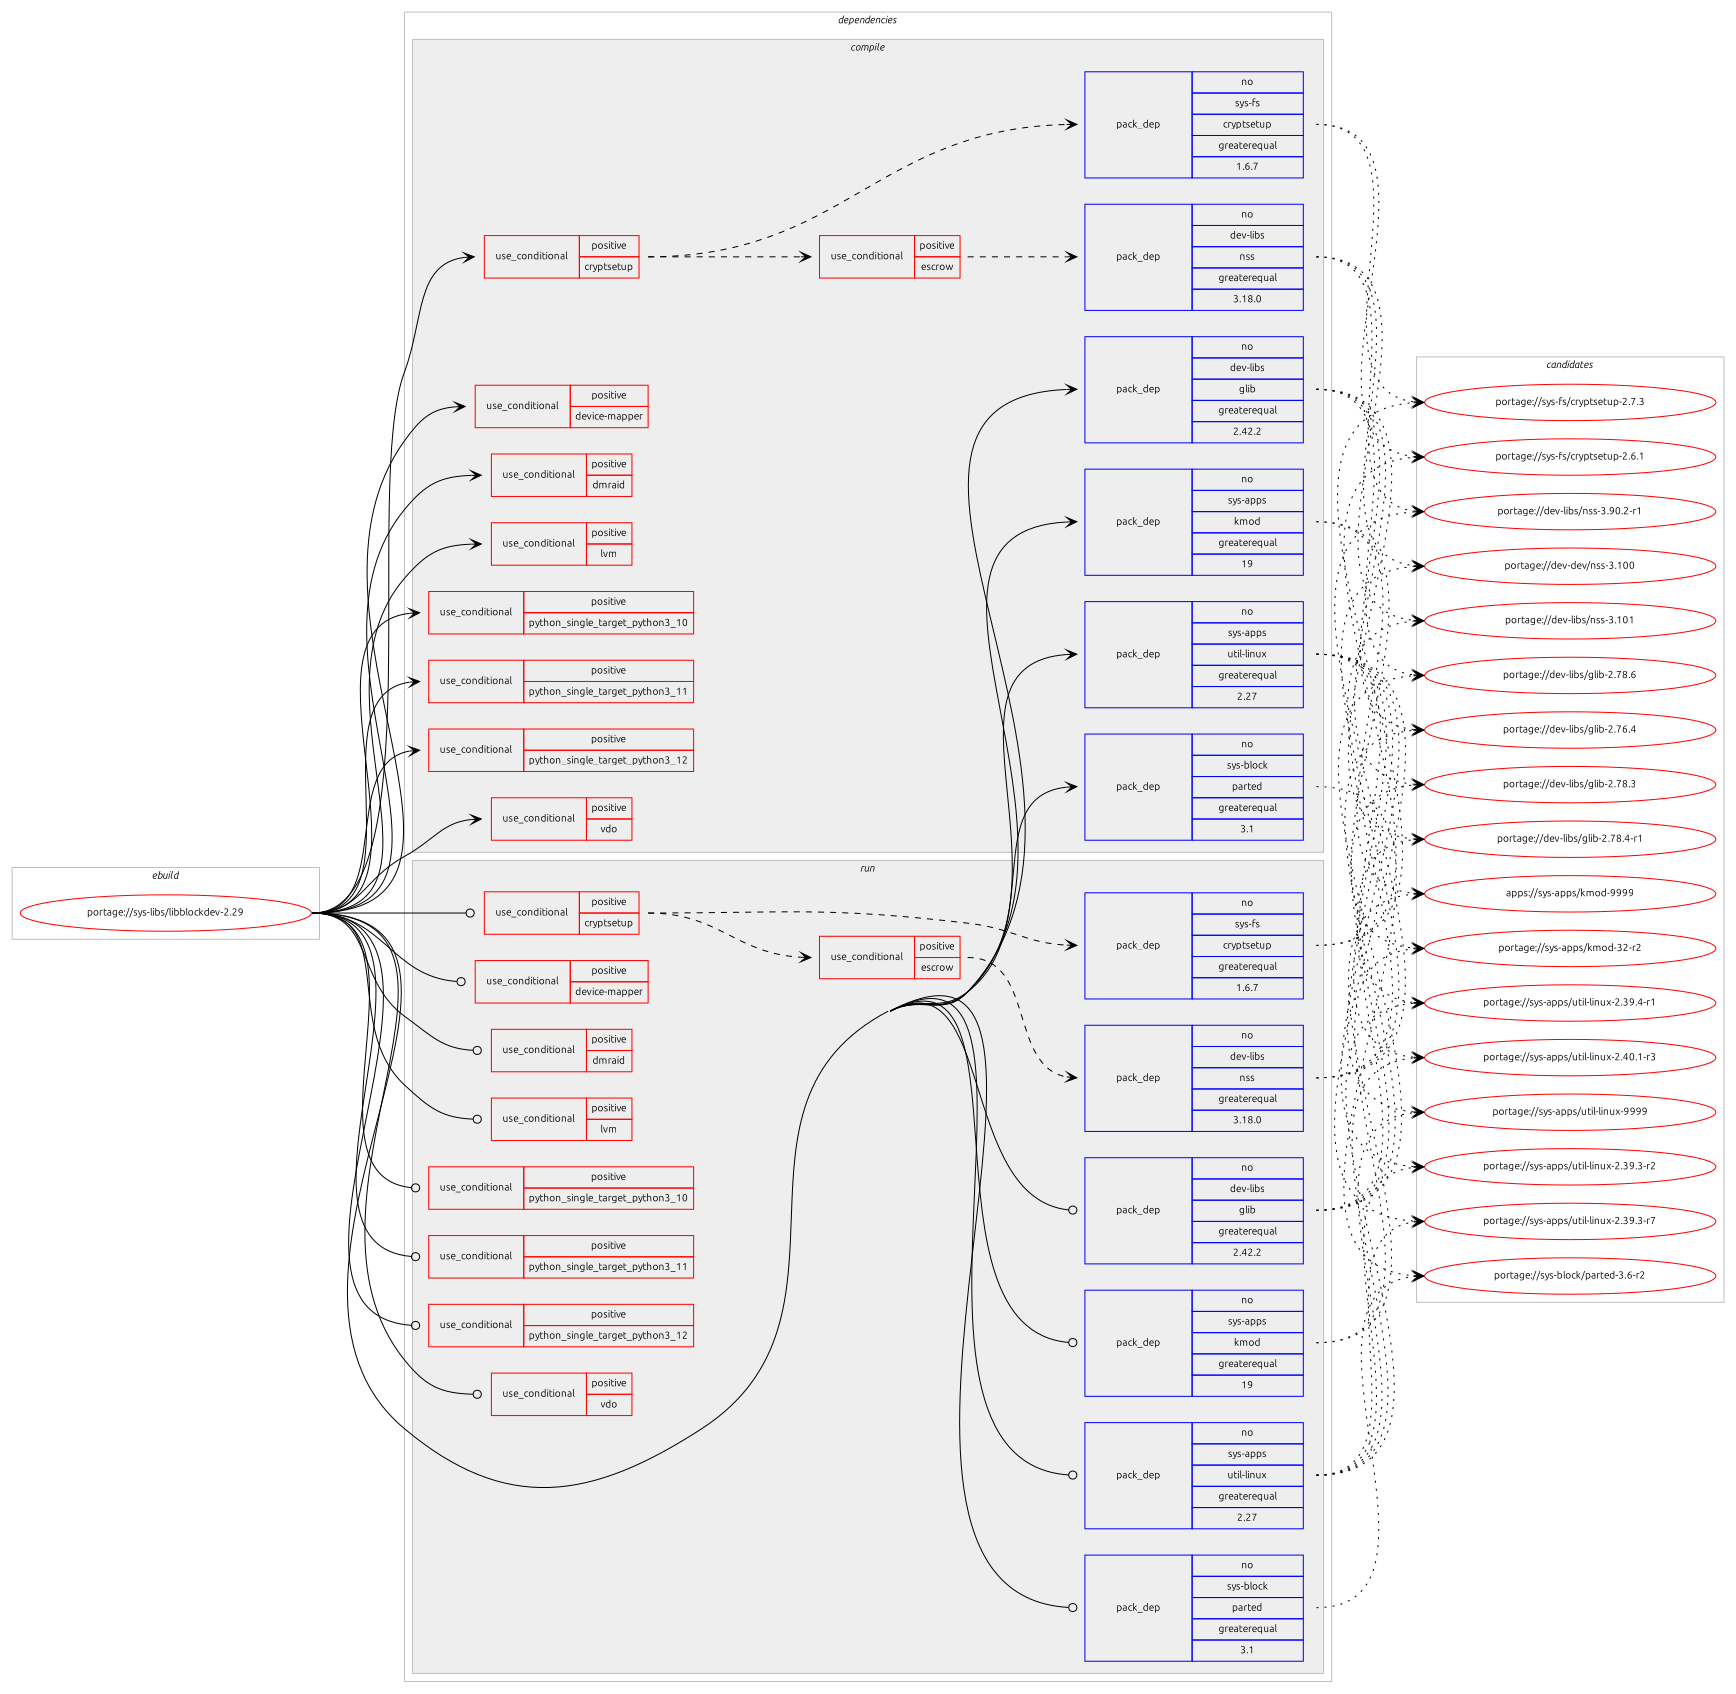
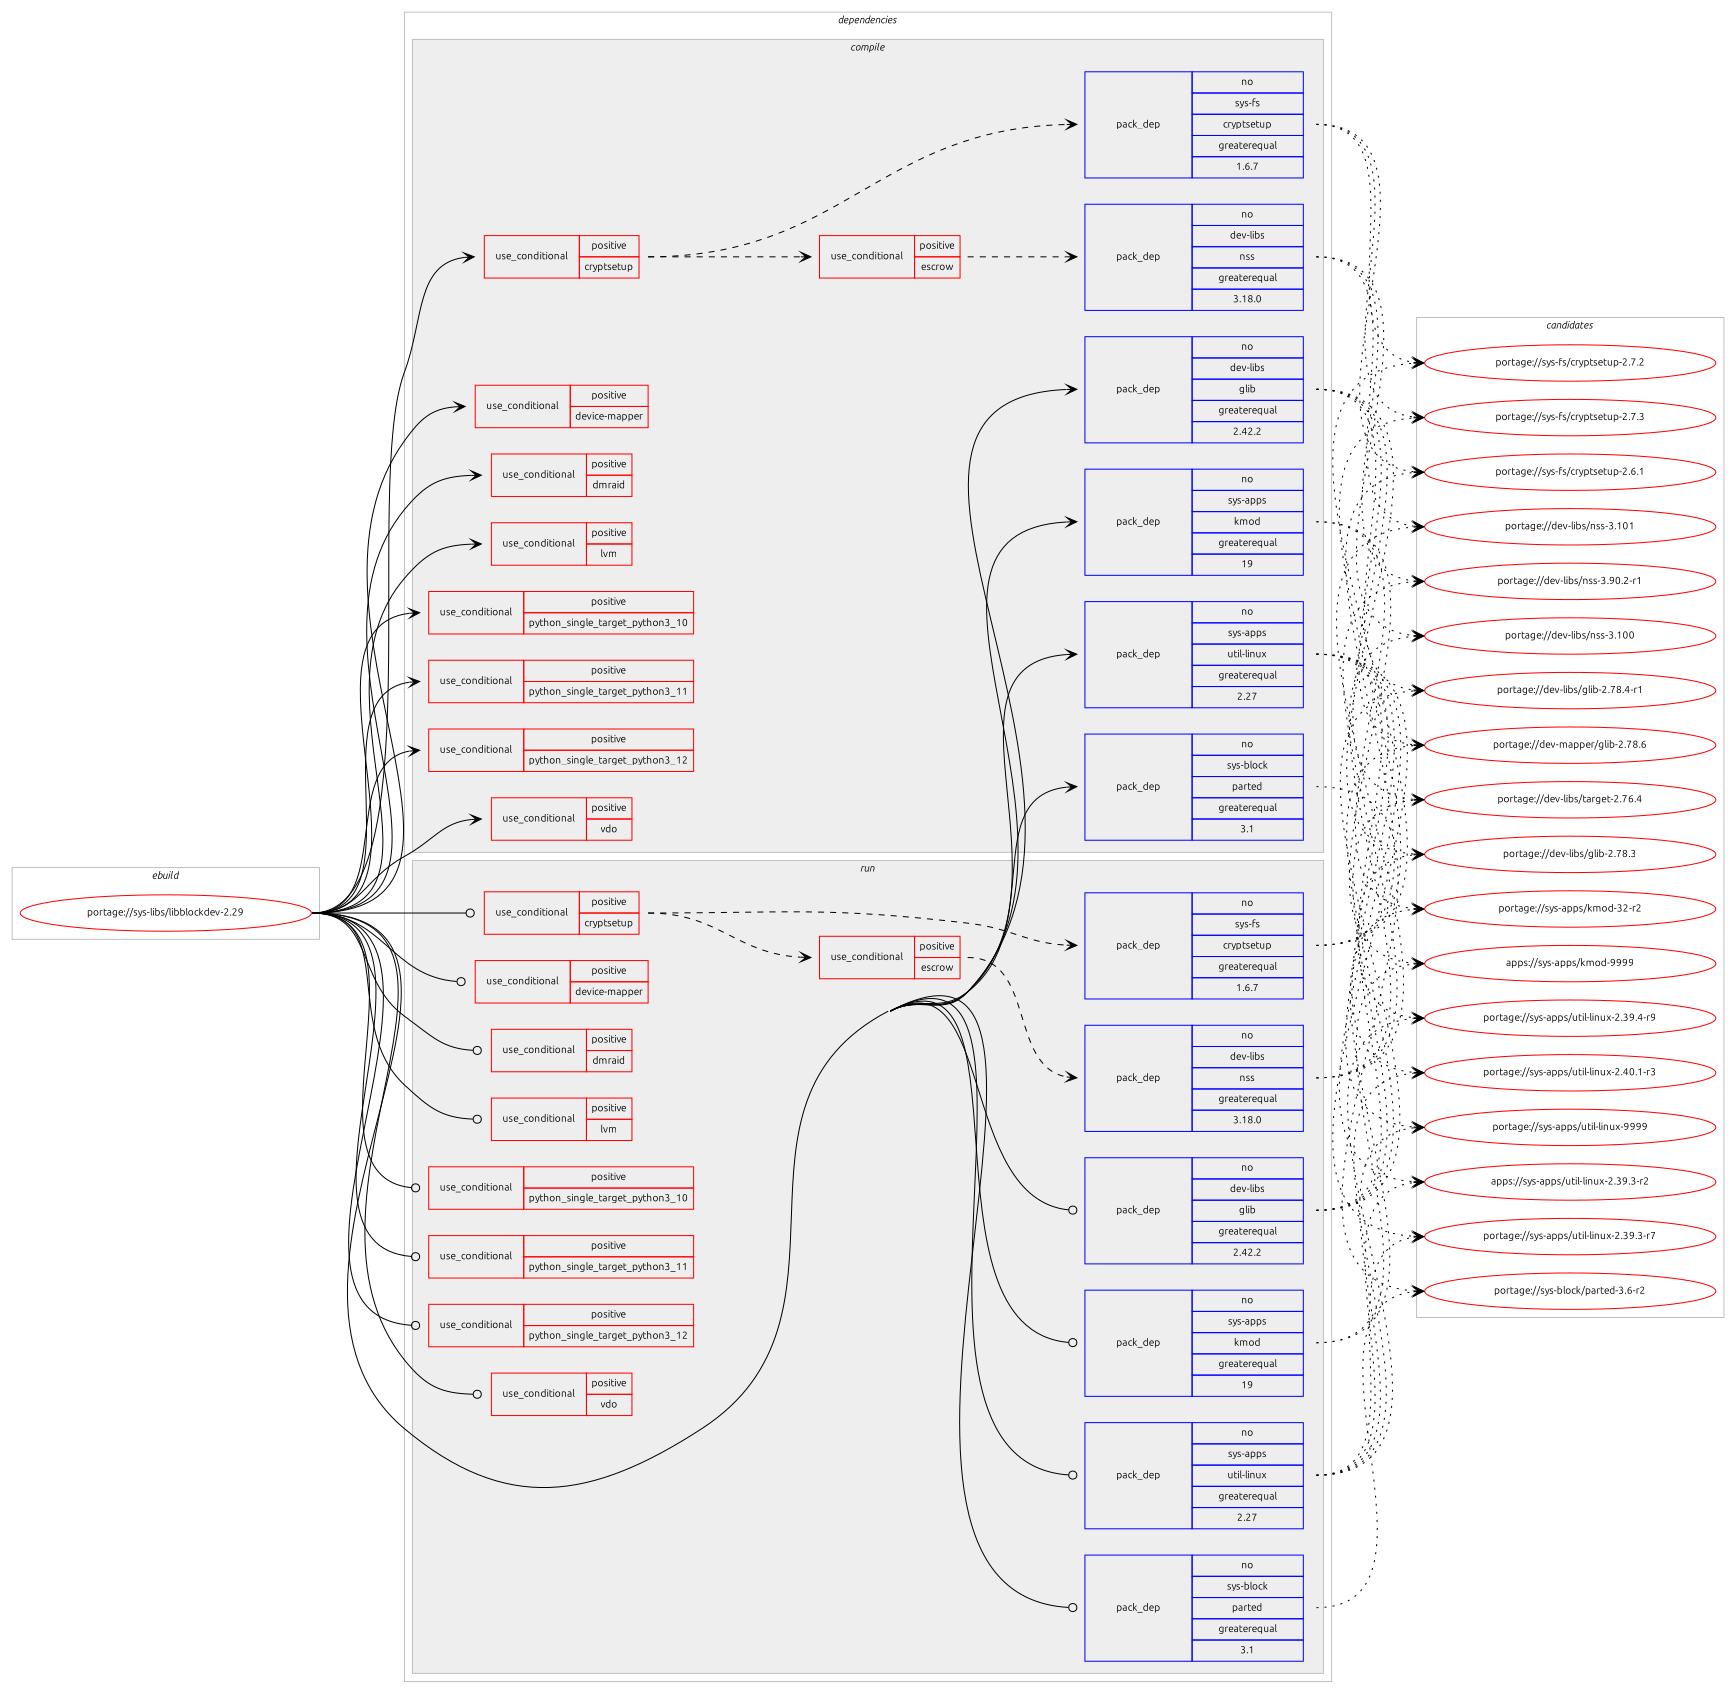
node "portage://sys-fs/cryptsetup-2.7.2": added
node "portage://dev-dev/nss-3.100": label "portage://dev-dev/nss-3.100" -> "portage://dev-libs/nss-3.100"
node "portage://dev-libs/glib-2.78.6": label "portage://dev-libs/glib-2.78.6" -> "portage://dev-mapper/glib-2.78.6"
node "portage://dev-libs/glib-2.76.4": label "portage://dev-libs/glib-2.76.4" -> "portage://dev-libs/target-2.76.4"
node "portage://sys-apps/util-linux-2.39.4-r1": label "portage://sys-apps/util-linux-2.39.4-r1" -> "portage://sys-apps/util-linux-2.39.4-r9"
node "portage://sys-apps/util-linux-2.39.3-r2": label "portage://sys-apps/util-linux-2.39.3-r2" -> "apps://sys-apps/util-linux-2.39.3-r2"
